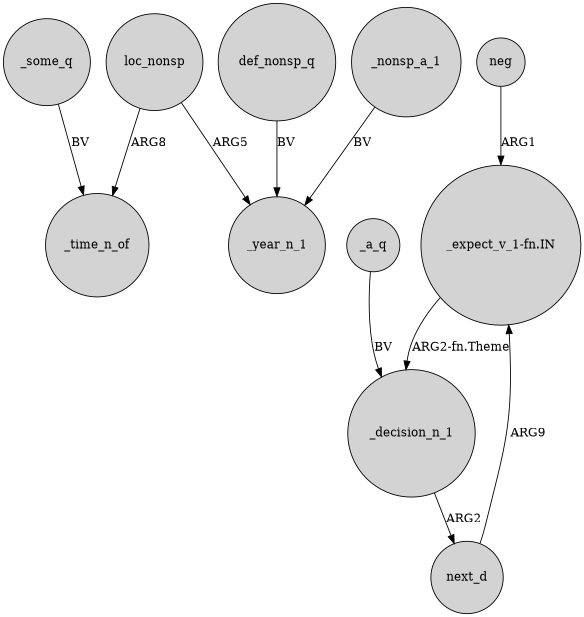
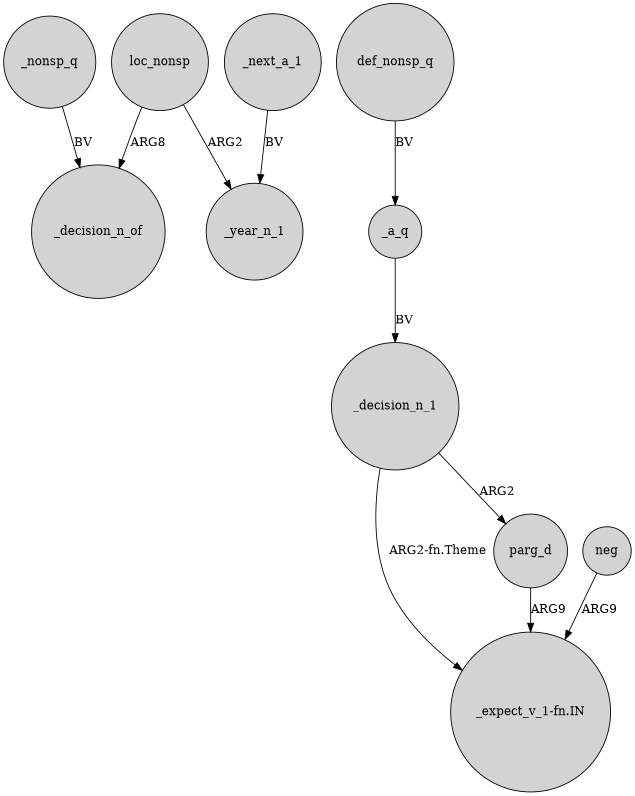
node "_some_q": label "_some_q" -> "_nonsp_q"
node "_nonsp_a_1": label "_nonsp_a_1" -> "_next_a_1"
edge "loc_nonsp" -> "_year_n_1": label "ARG5" -> "ARG2"
edge "neg" -> "_expect_v_1-fn.IN": label "ARG1" -> "ARG9"
edge "def_nonsp_q" -> "_year_n_1": now "def_nonsp_q" -> "_a_q"
node "_time_n_of": label "_time_n_of" -> "_decision_n_of"
edge "_expect_v_1-fn.IN" -> "_decision_n_1": reversed
node "next_d": label "next_d" -> "parg_d"
